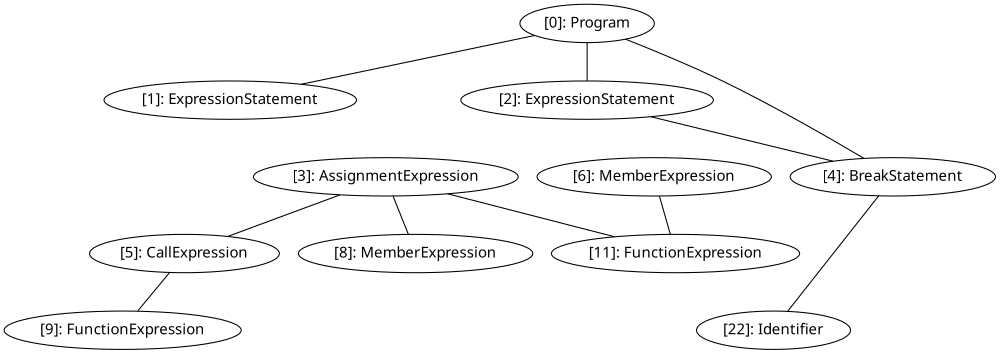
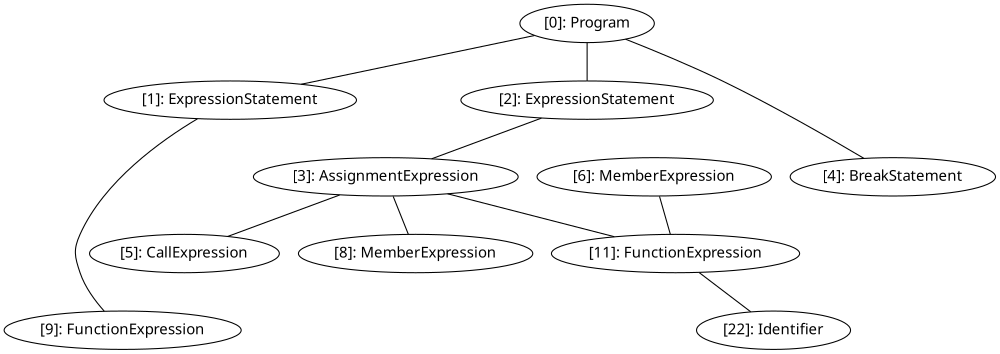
edge "[2]: ExpressionStatement" -- "[4]: BreakStatement": now "[2]: ExpressionStatement" -- "[3]: AssignmentExpression"
edge "[4]: BreakStatement" -- "[22]: Identifier": now "[11]: FunctionExpression" -- "[22]: Identifier"
edge "[5]: CallExpression" -- "[9]: FunctionExpression": now "[1]: ExpressionStatement" -- "[9]: FunctionExpression"
